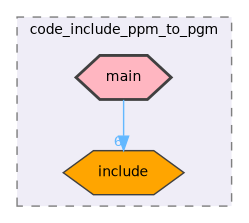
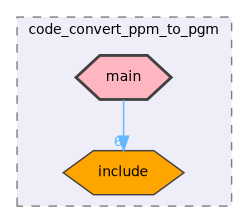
cluster "code_include_ppm_to_pgm": label "code_include_ppm_to_pgm" -> "code_convert_ppm_to_pgm"
